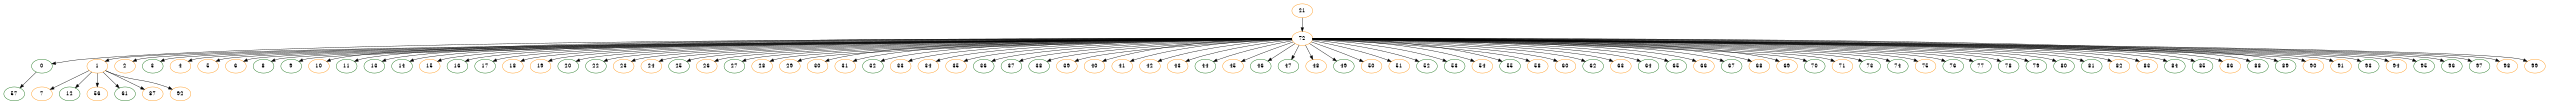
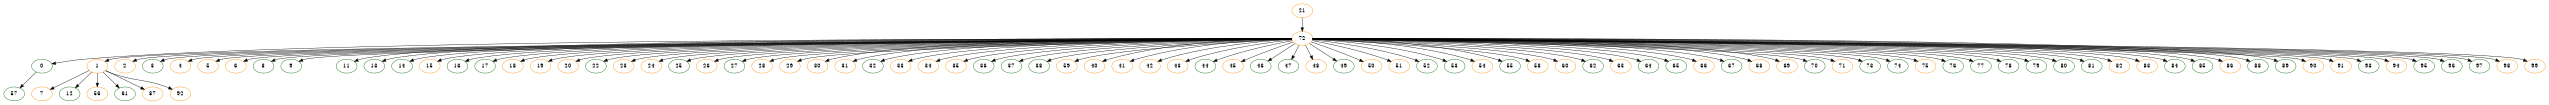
node "10": removed
node "20": color darkgreen -> darkorange
node "39": label "39" -> "59"
